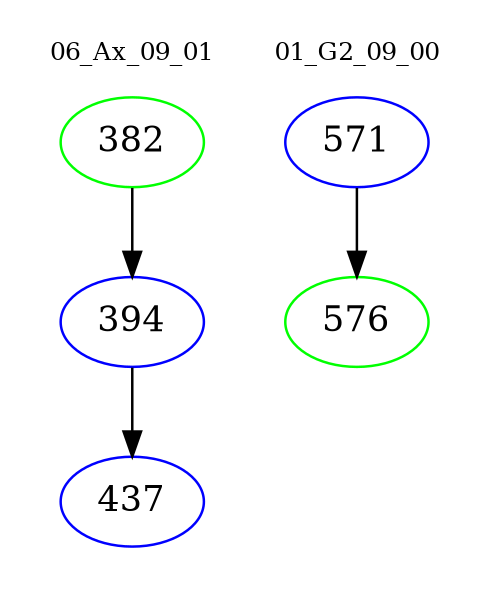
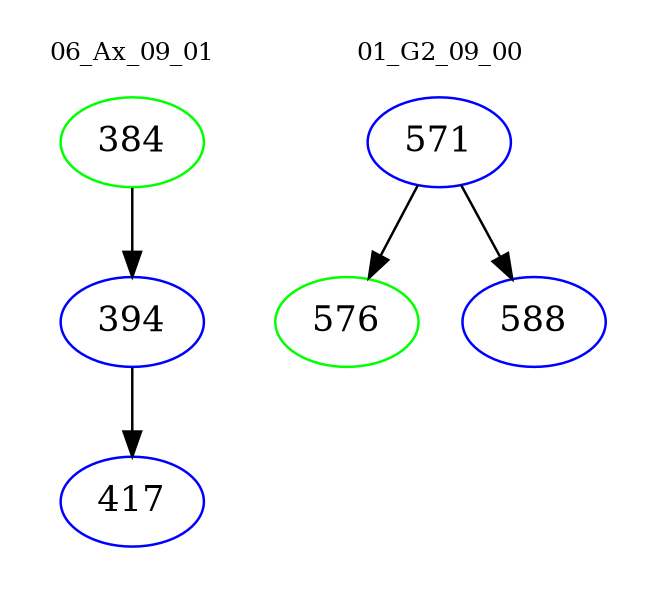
node "382": label "382" -> "384"
node "588": added
node "437": label "437" -> "417"
